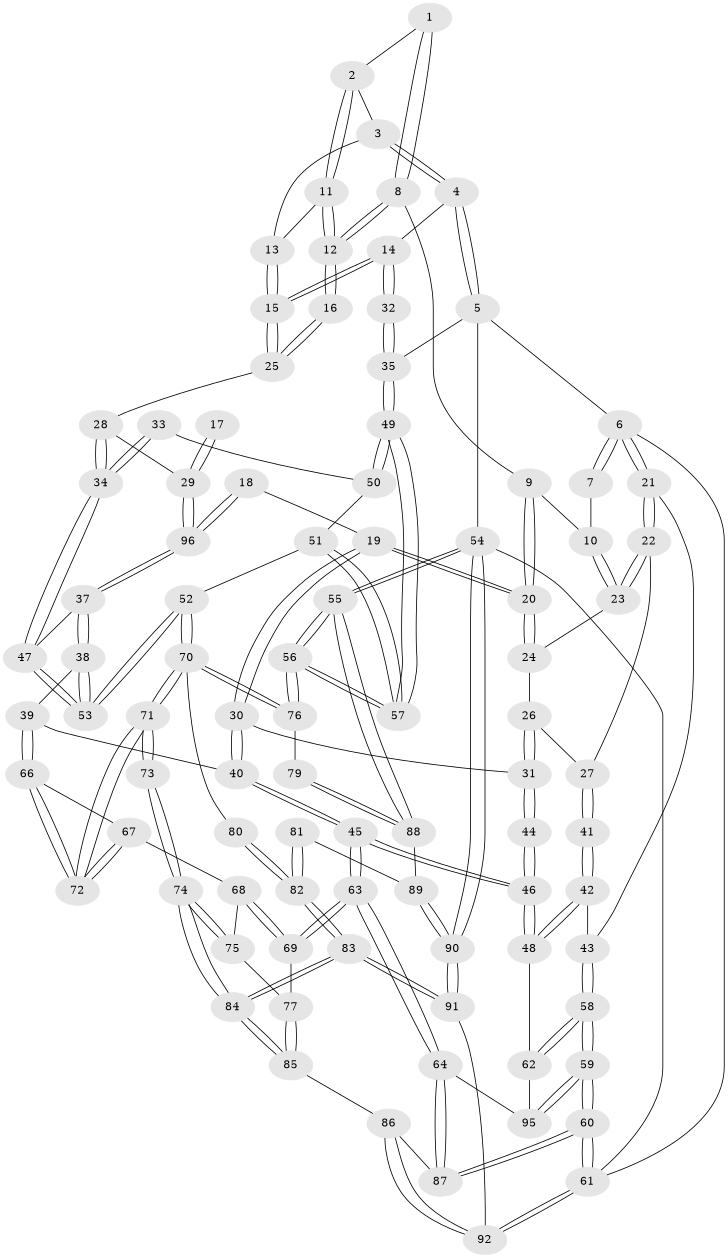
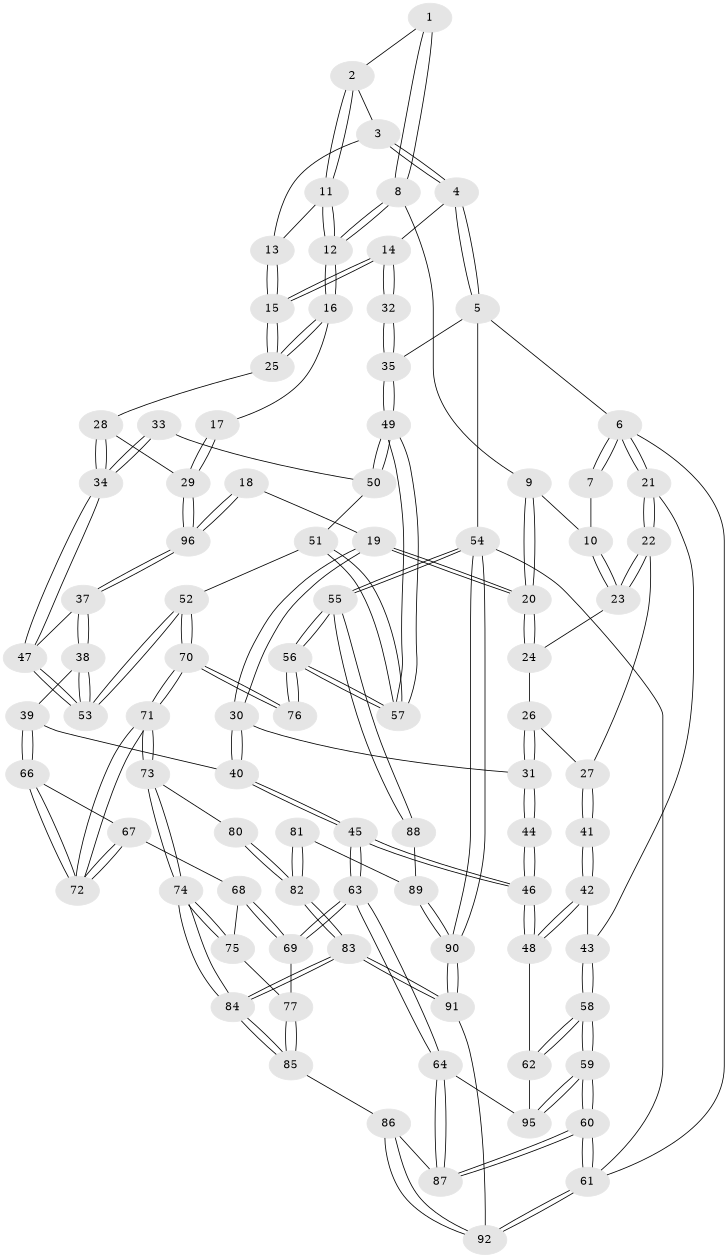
edge "16" -- "17": added
edge "70" -- "80": now "73" -- "80"
node "79": removed
